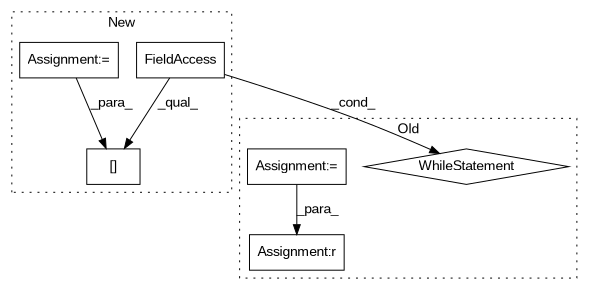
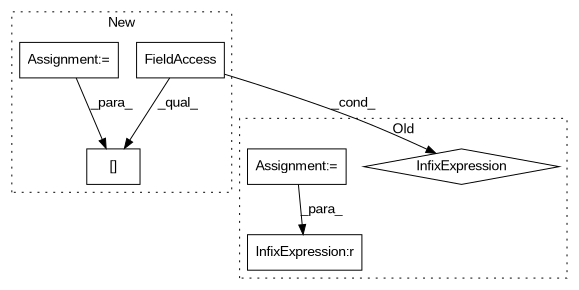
node "WhileStatement": label "WhileStatement" -> "InfixExpression"
node "Assignment:r": label "Assignment:r" -> "InfixExpression:r"
